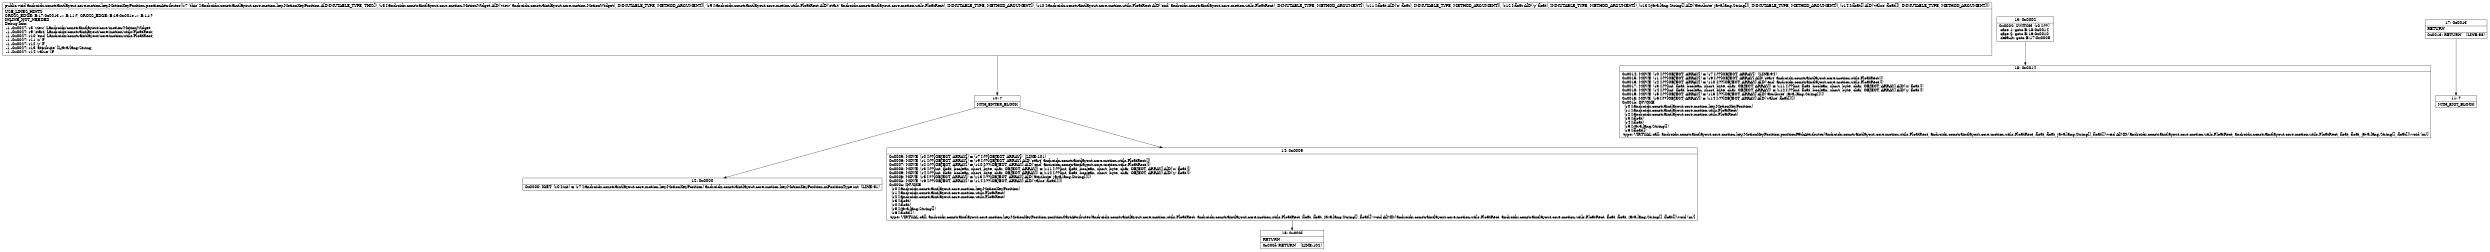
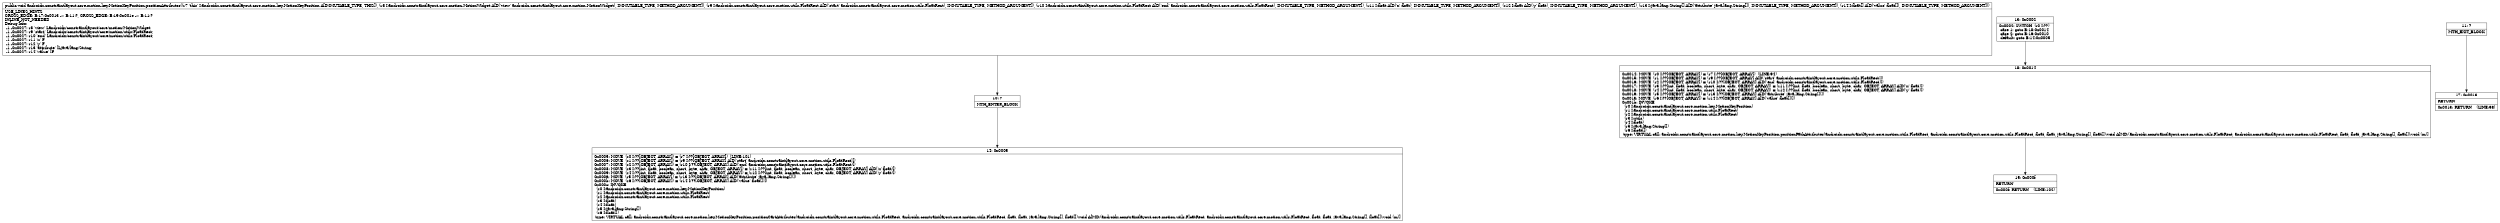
node "13: 0x0002": text "default: goto B:17:0x0005" -> "default: goto B:14:0x0005"
edge "17: 0x0013" -> "11: ?": reversed
node "18: 0x0014": text "(r3 I:float)" -> "(r3 I:utils)"
node "12: 0x0000": removed
node "14: 0x0005": text "(r0 I:float)" -> "(r4 I:float)"
edge "14: 0x0005" -> "15: 0x000f": now "18: 0x0014" -> "15: 0x000f"
